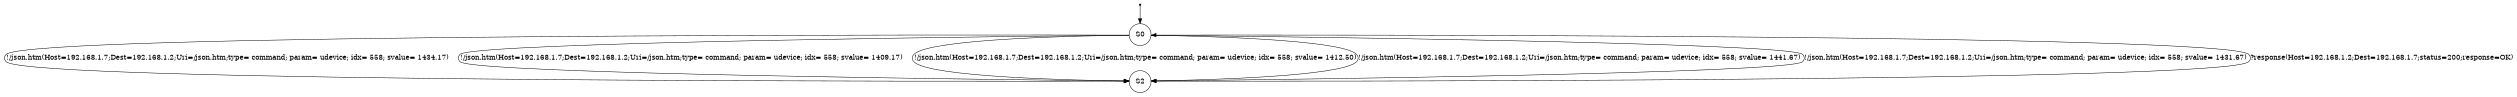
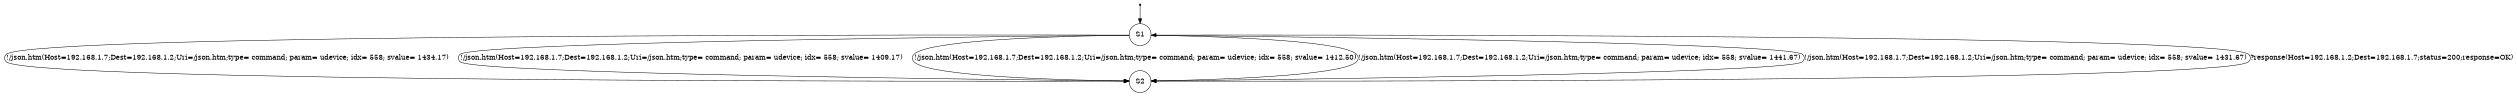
node "S0": label "S0" -> "S1"
